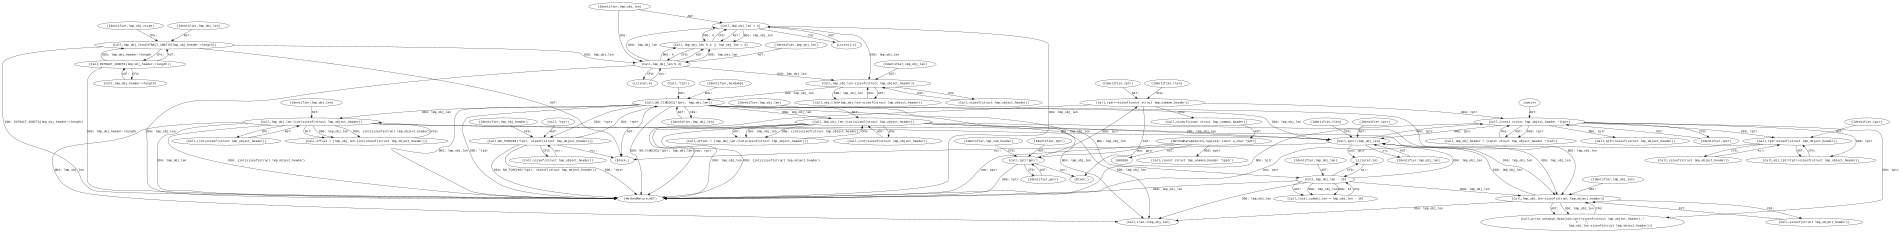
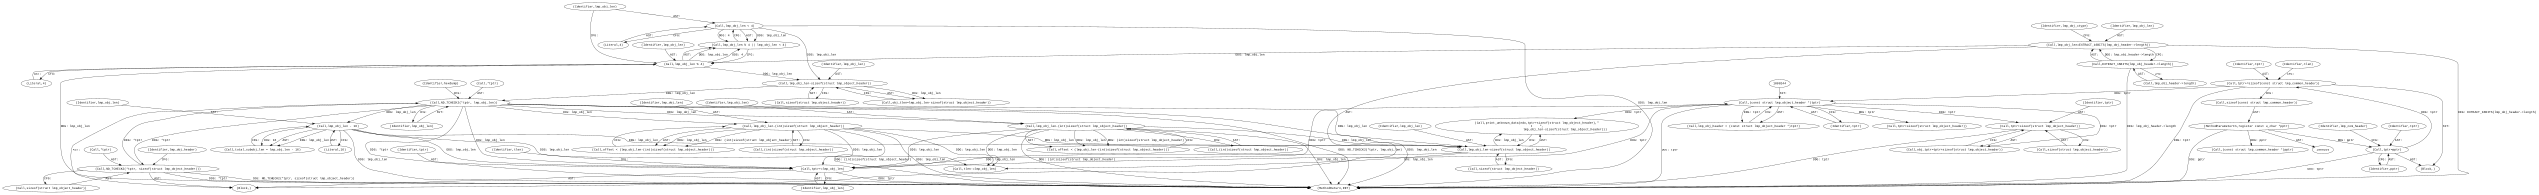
edge "(Call,lmp_obj_len % 4)" -> "(Call,lmp_obj_len < 4)": removed, label "DDG: lmp_obj_len"
edge "(Call,ND_TCHECK2(*tptr, lmp_obj_len))" -> "(Call,tlen-=lmp_obj_len)": removed, label "DDG: lmp_obj_len"
edge "(Call,tptr+=lmp_obj_len)" -> "(Literal,16)": now "(Call,tptr+=lmp_obj_len)" -> "(MethodReturn,RET)"
